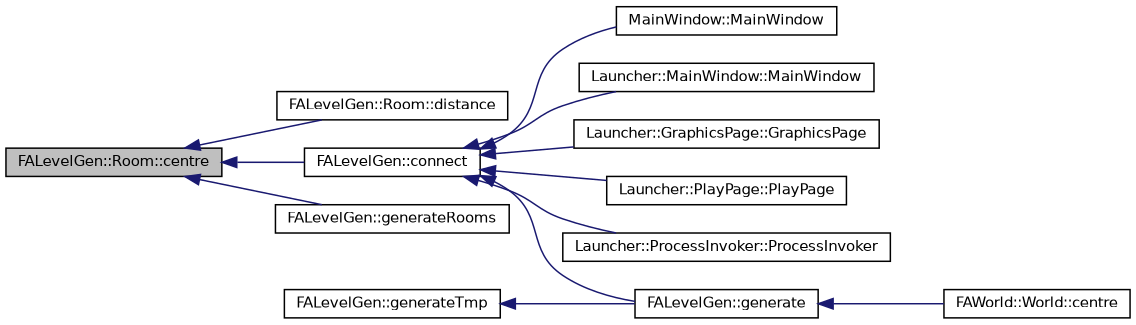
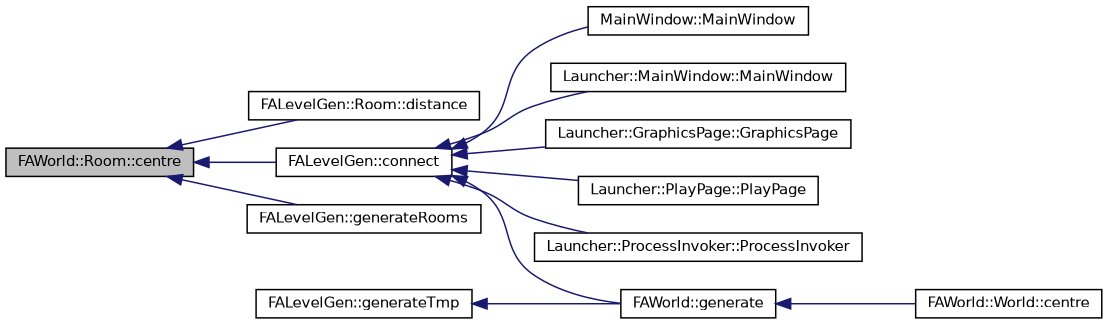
node "FALevelGen::Room::centre": label "FALevelGen::Room::centre" -> "FAWorld::Room::centre"
node "FALevelGen::generate": label "FALevelGen::generate" -> "FAWorld::generate"
